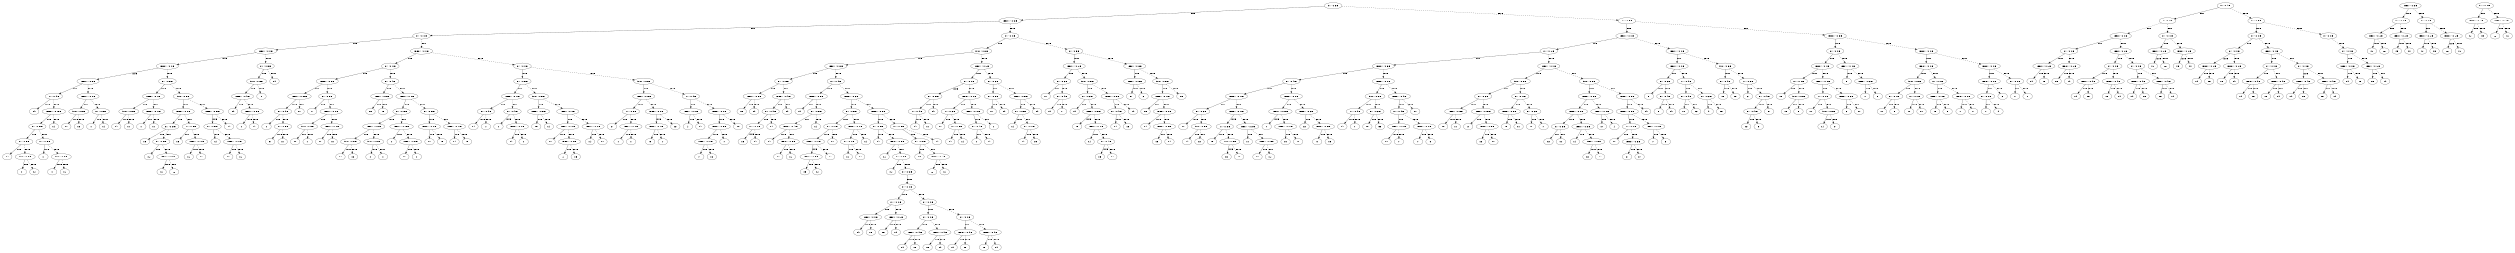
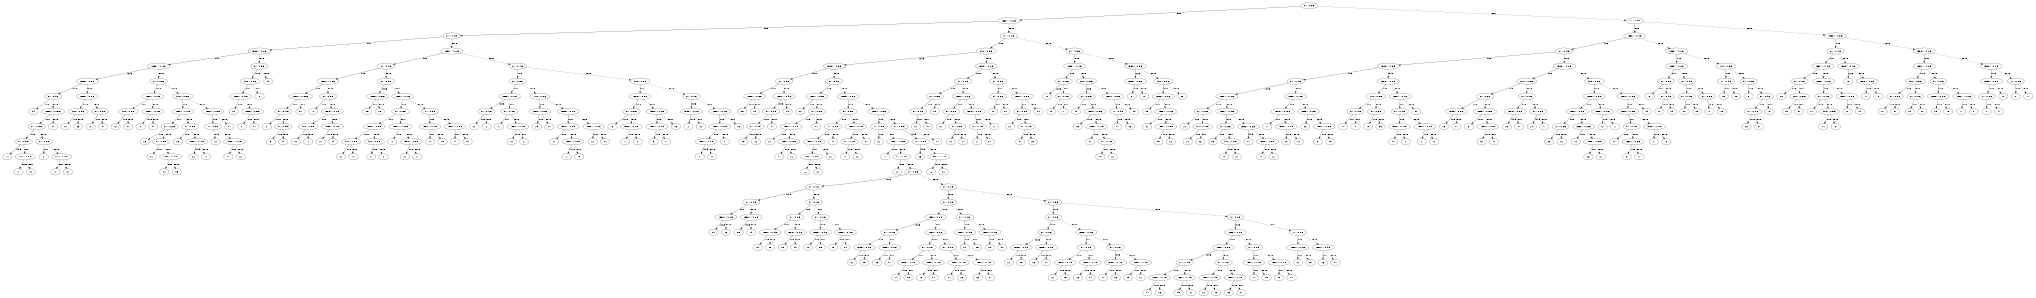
edge "dx <= 4.5" -> "dy <= 2.0": label "True" -> "False"
edge "dx <= 3.5" -> "dx <= 4.5": added, label "False"
node "seedx <= 1.5": added
